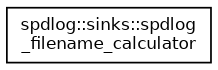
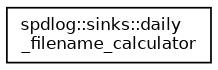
node "spdlog::sinks::spdlog _filename_calculator": label "spdlog::sinks::spdlog _filename_calculator" -> "spdlog::sinks::daily _filename_calculator"
